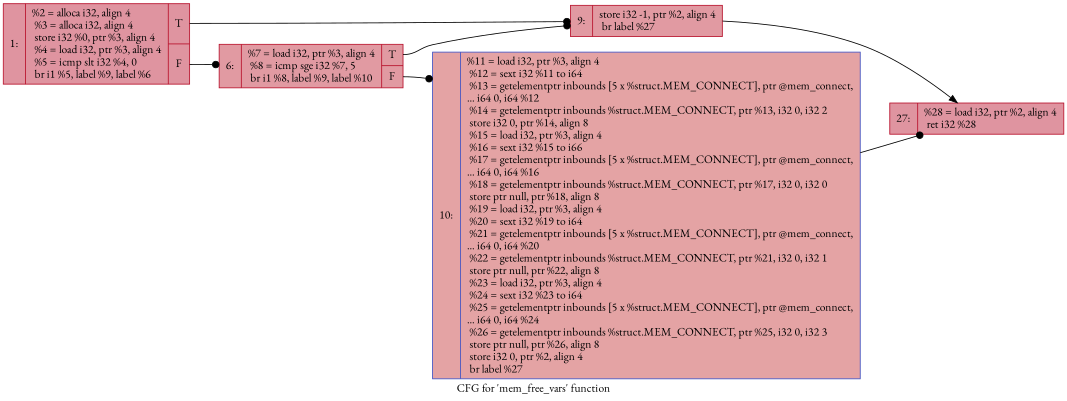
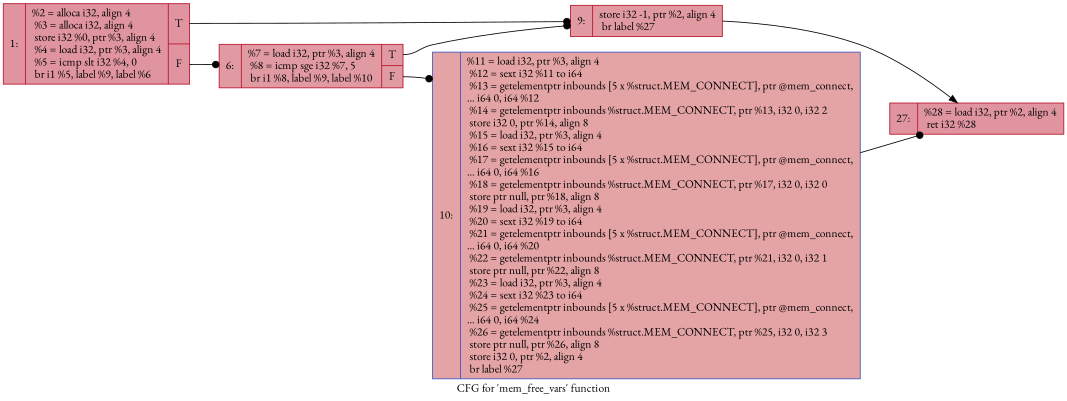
node "10:": text "%16 = sext i32 %15 to i66" -> "%16 = sext i32 %15 to i64"
